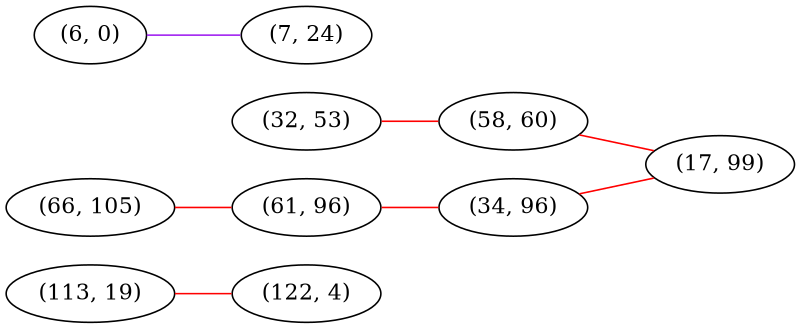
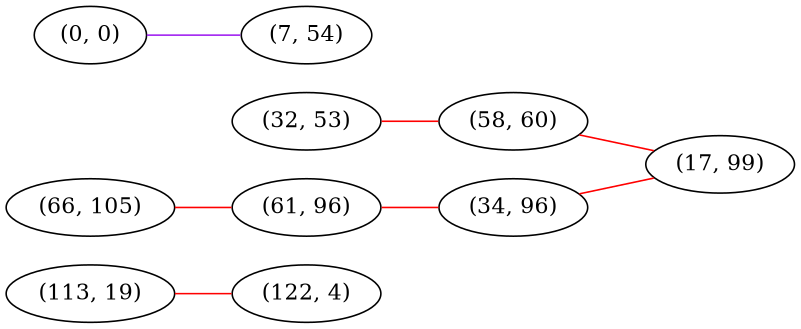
node "(6, 0)": label "(6, 0)" -> "(0, 0)"
node "(7, 24)": label "(7, 24)" -> "(7, 54)"
